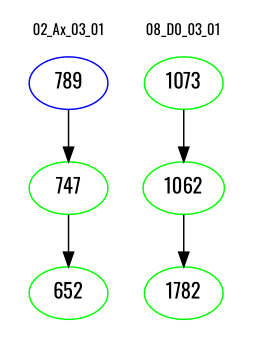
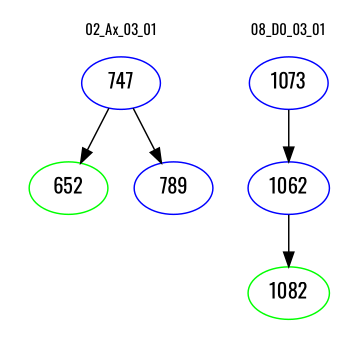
node "1073": color green -> blue
edge "789" -> "747": reversed
node "747": color green -> blue
node "1062": color green -> blue
node "1782": label "1782" -> "1082"
